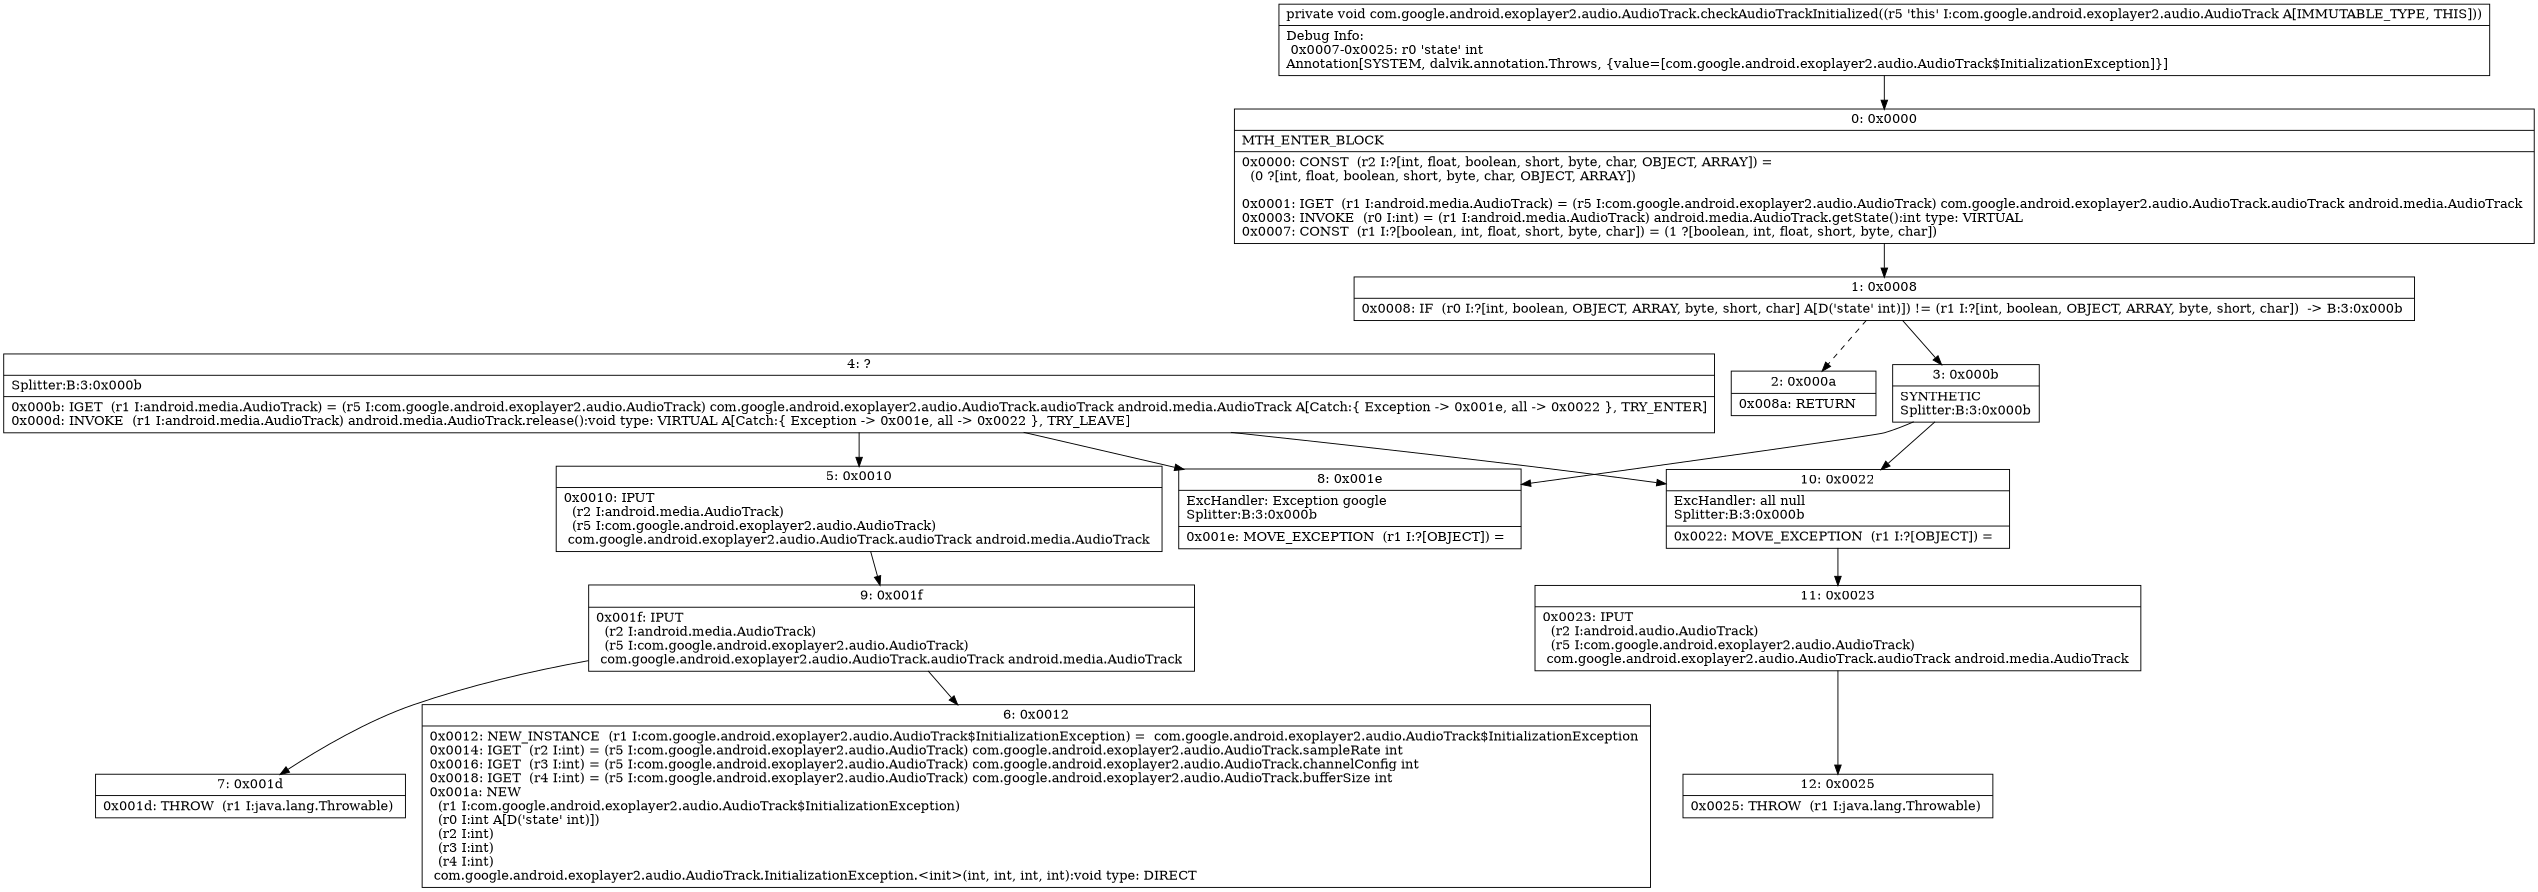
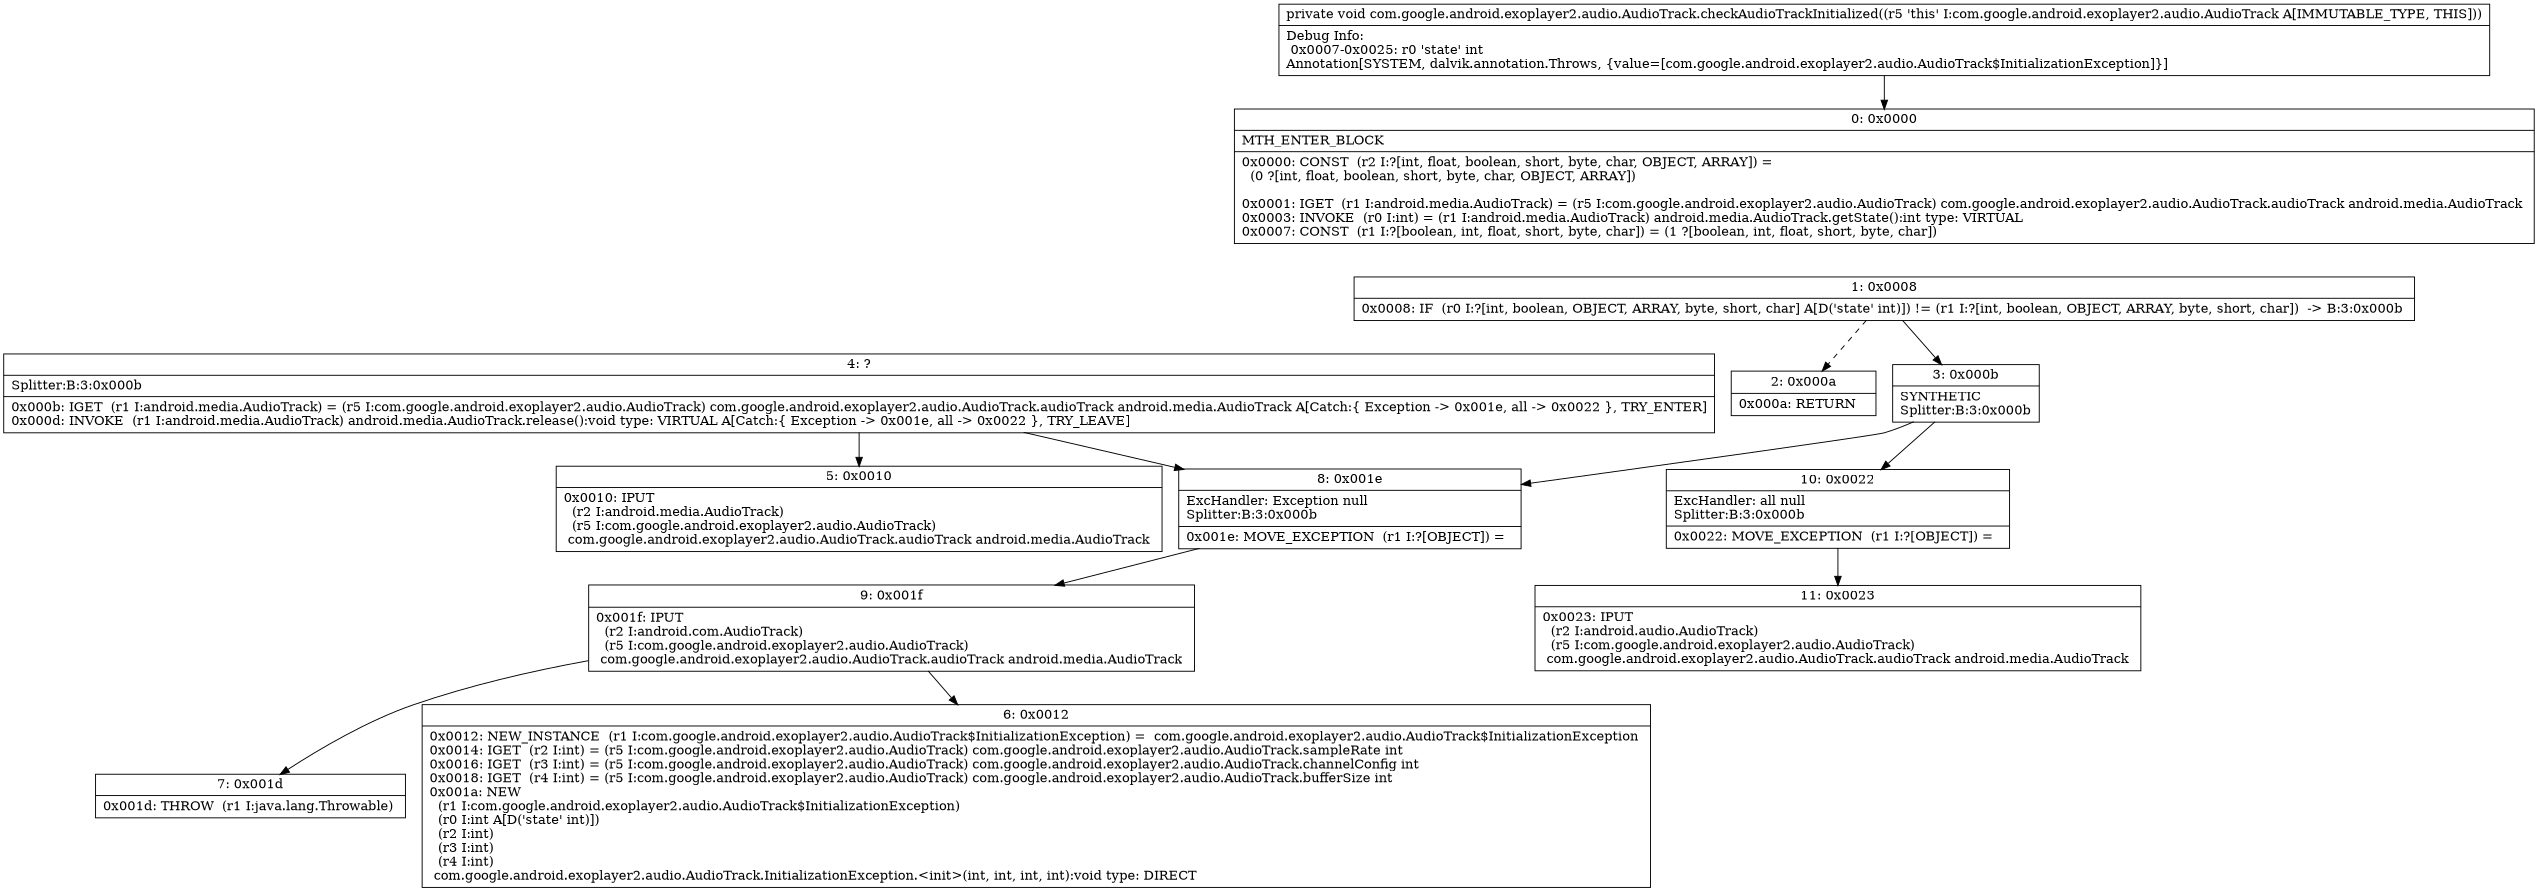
edge "0: 0x0000" -> "1: 0x0008": removed
node "2: 0x000a": text "0x008a: RETURN" -> "0x000a: RETURN"
edge "4: ?" -> "10: 0x0022": removed
node "8: 0x001e": text "ExcHandler: Exception google" -> "ExcHandler: Exception null"
edge "5: 0x0010" -> "9: 0x001f": now "8: 0x001e" -> "9: 0x001f"
node "9: 0x001f": text "(r2 I:android.media.AudioTrack)" -> "(r2 I:android.com.AudioTrack)"
node "12: 0x0025": removed
